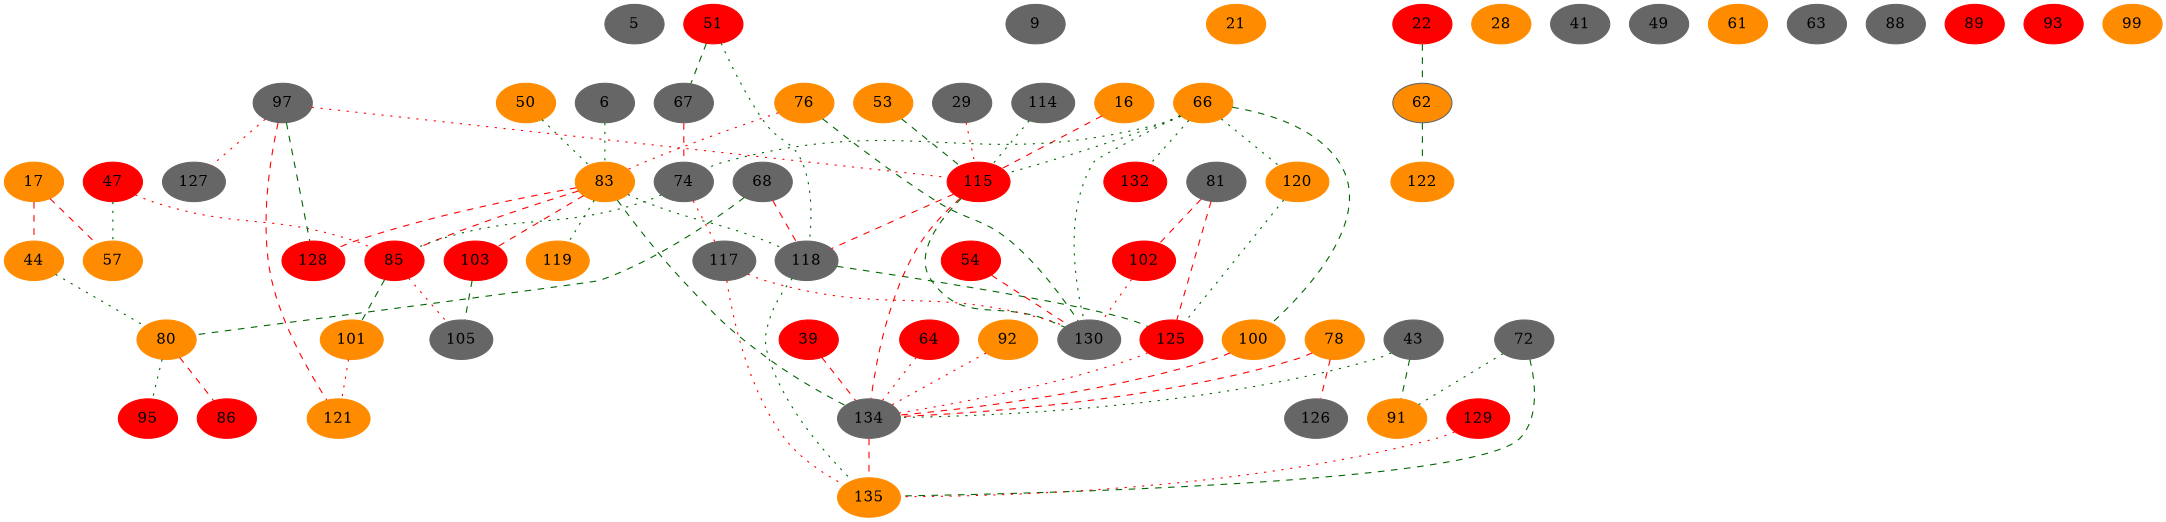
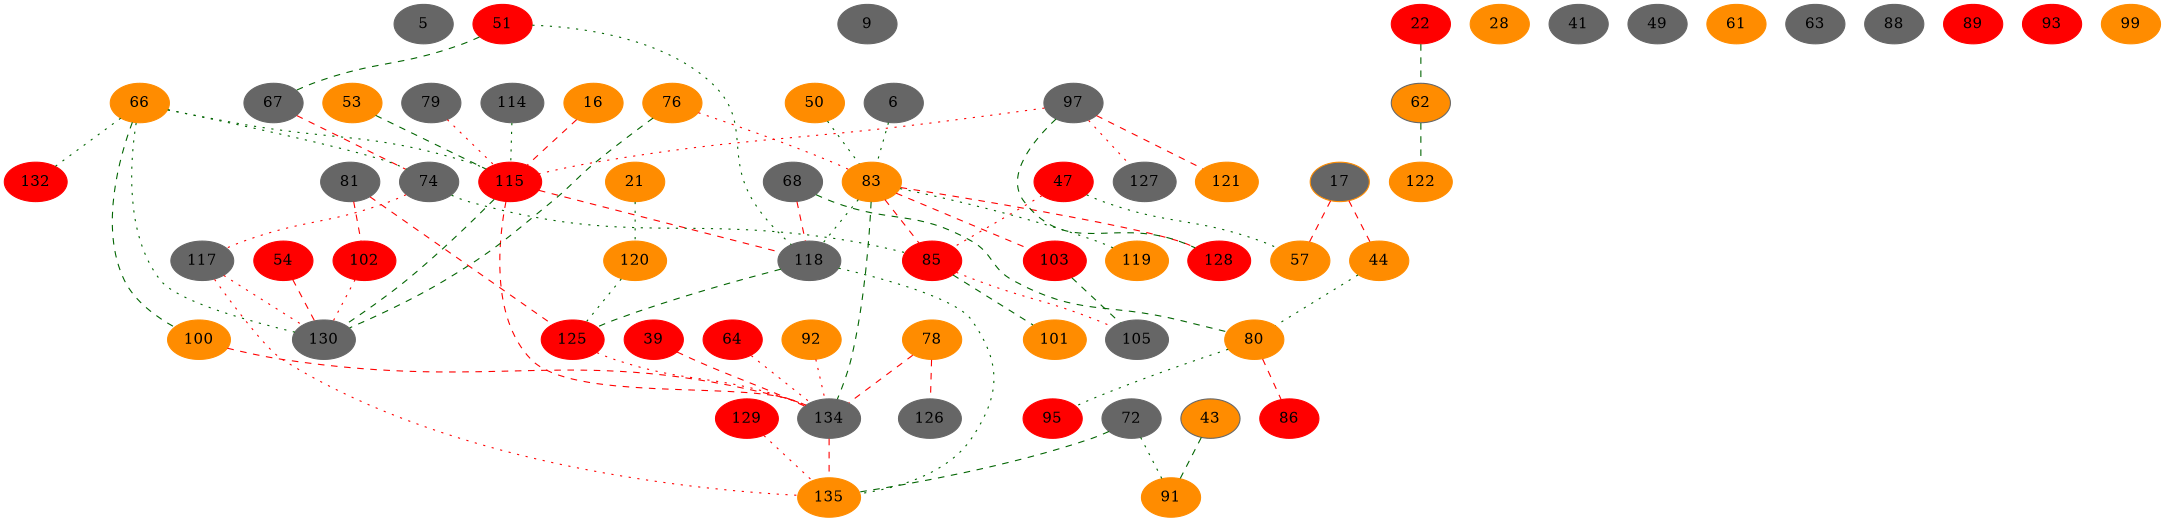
node "29": label "29" -> "79"
edge "66" -- "120": now "21" -- "120"
node "17": fillcolor darkorange -> gray40
node "43": fillcolor gray40 -> darkorange
edge "101" -- "121": removed
edge "43" -- "134": removed
